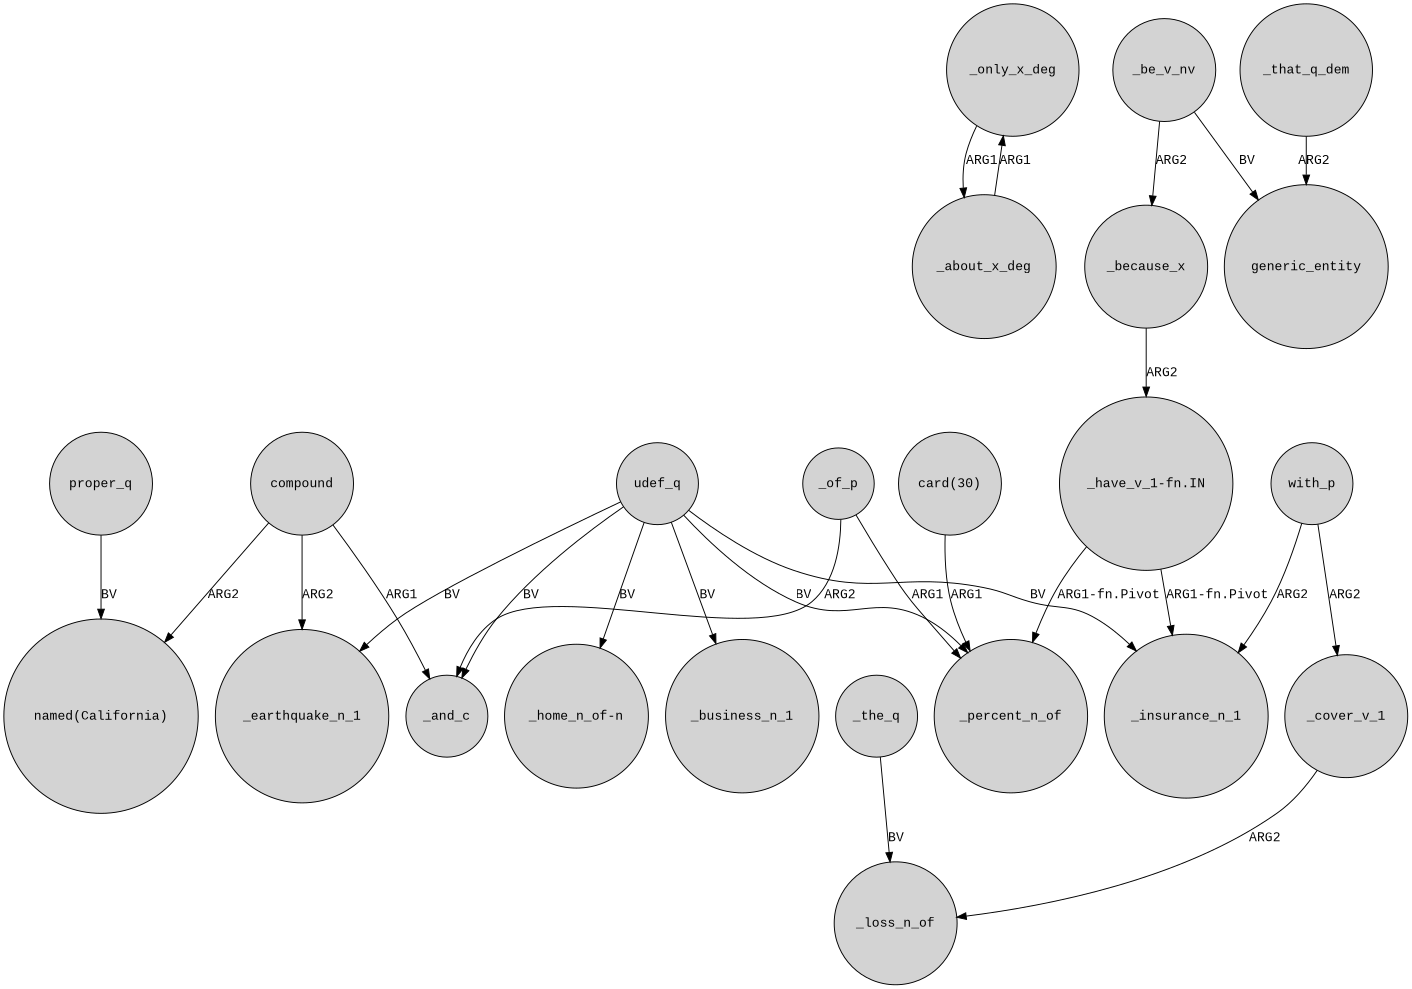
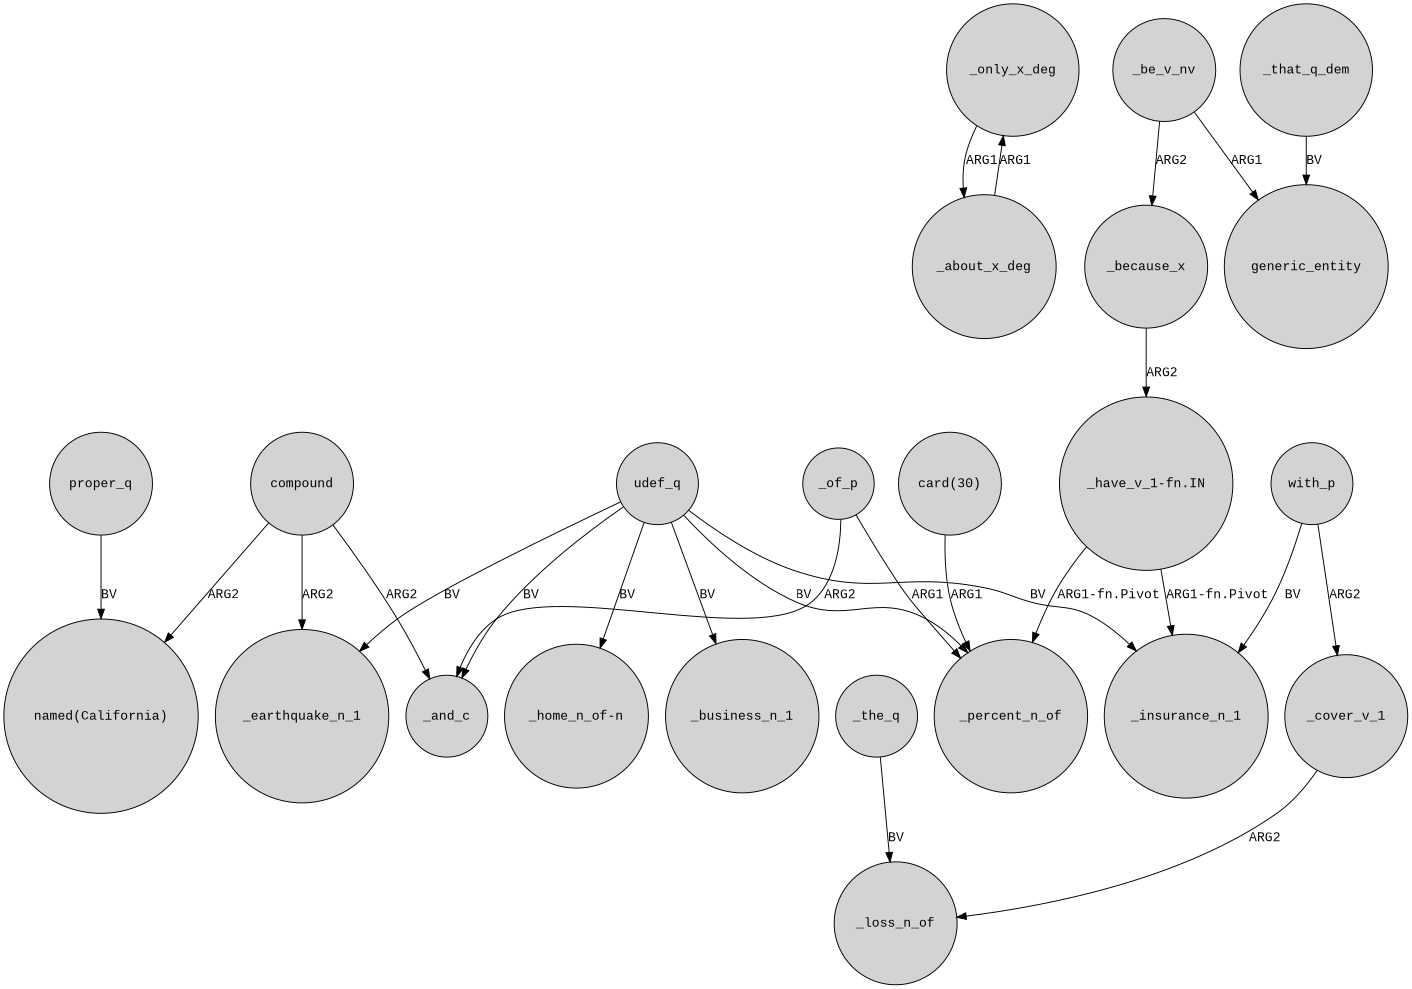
edge "_be_v_nv" -> "generic_entity": label "BV" -> "ARG1"
edge "_that_q_dem" -> "generic_entity": label "ARG2" -> "BV"
edge "compound" -> "_and_c": label "ARG1" -> "ARG2"
edge "with_p" -> "_insurance_n_1": label "ARG2" -> "BV"
